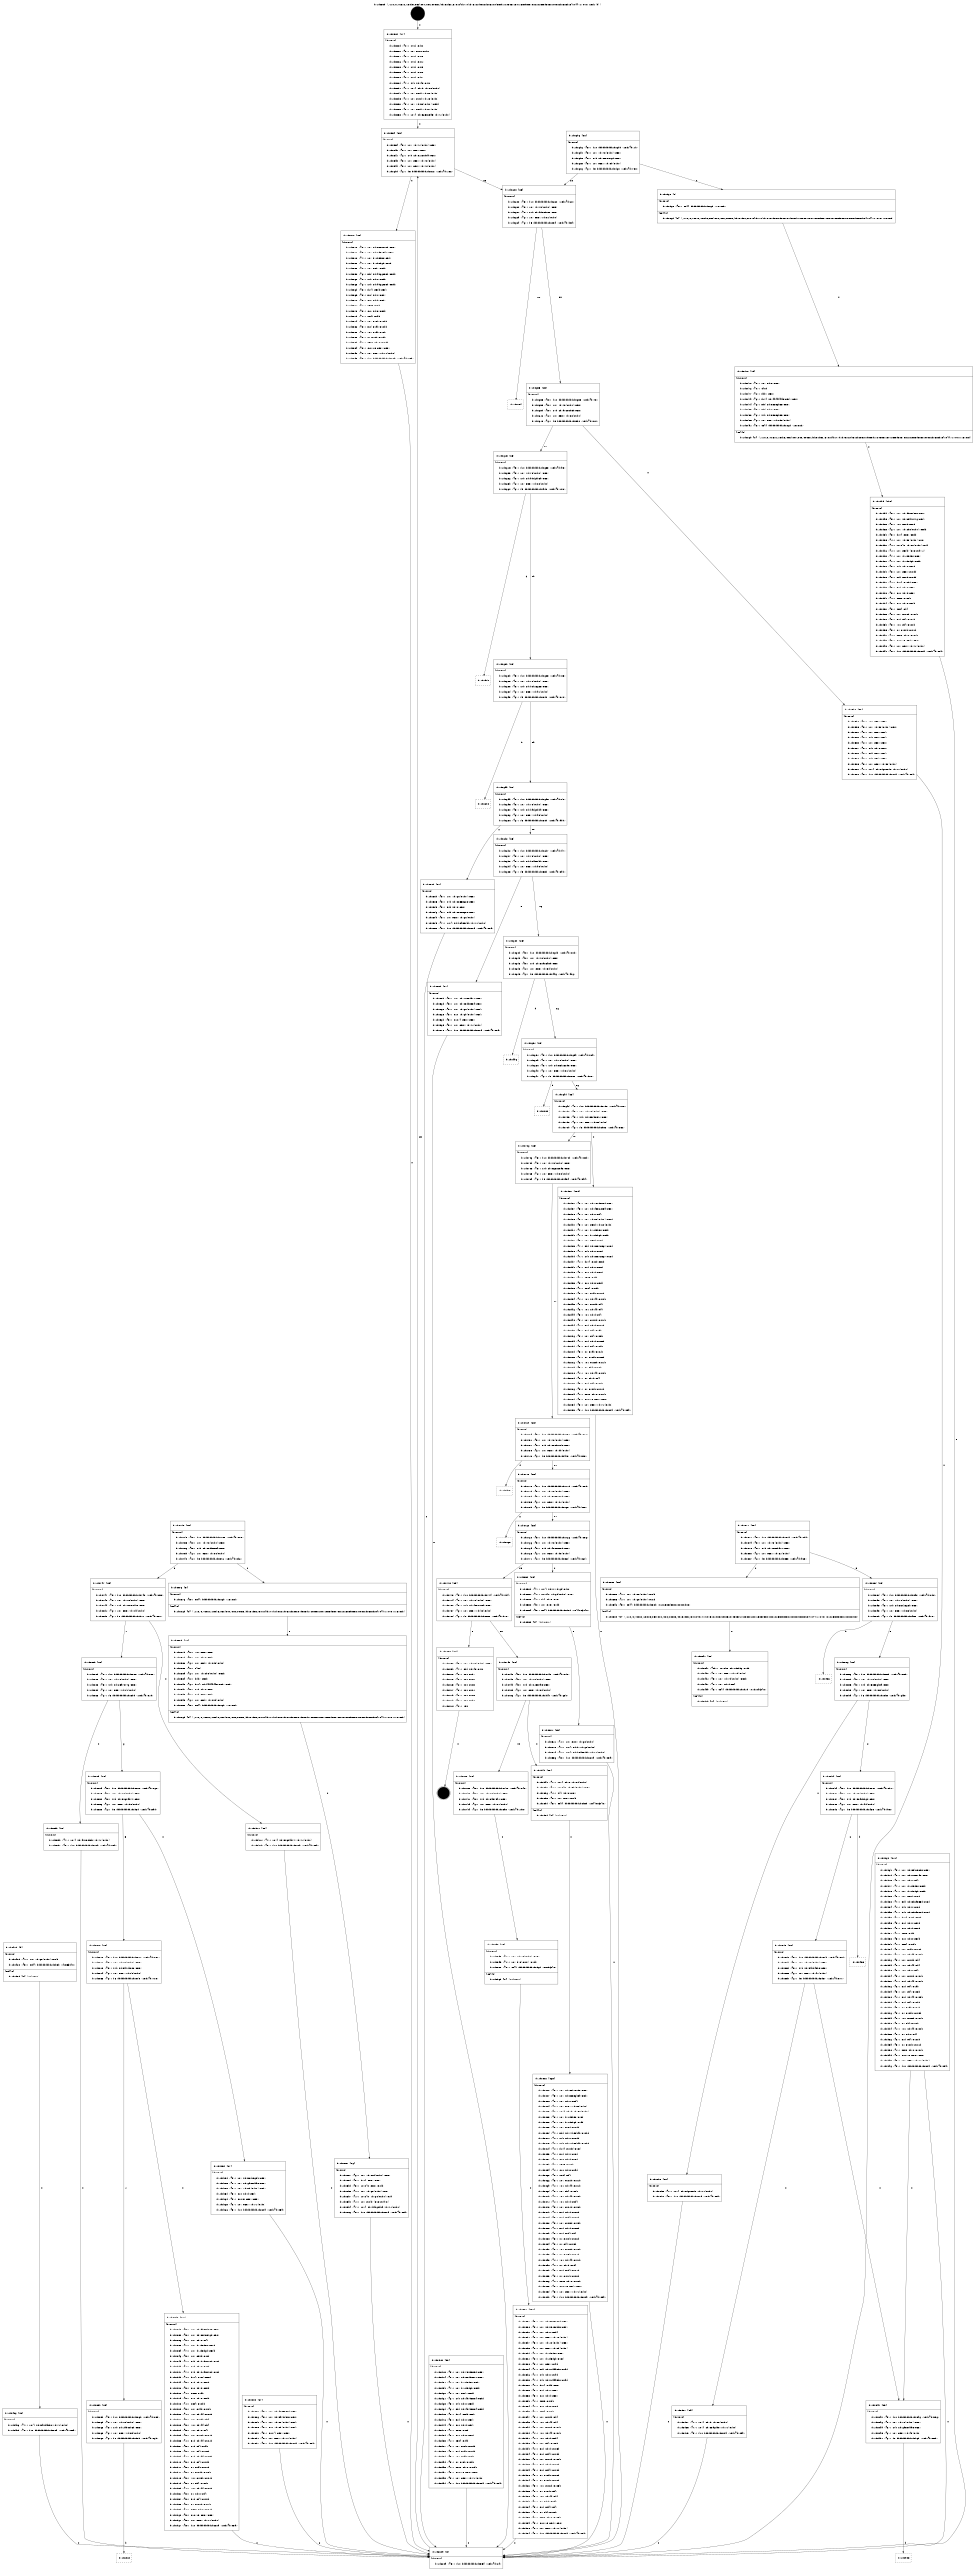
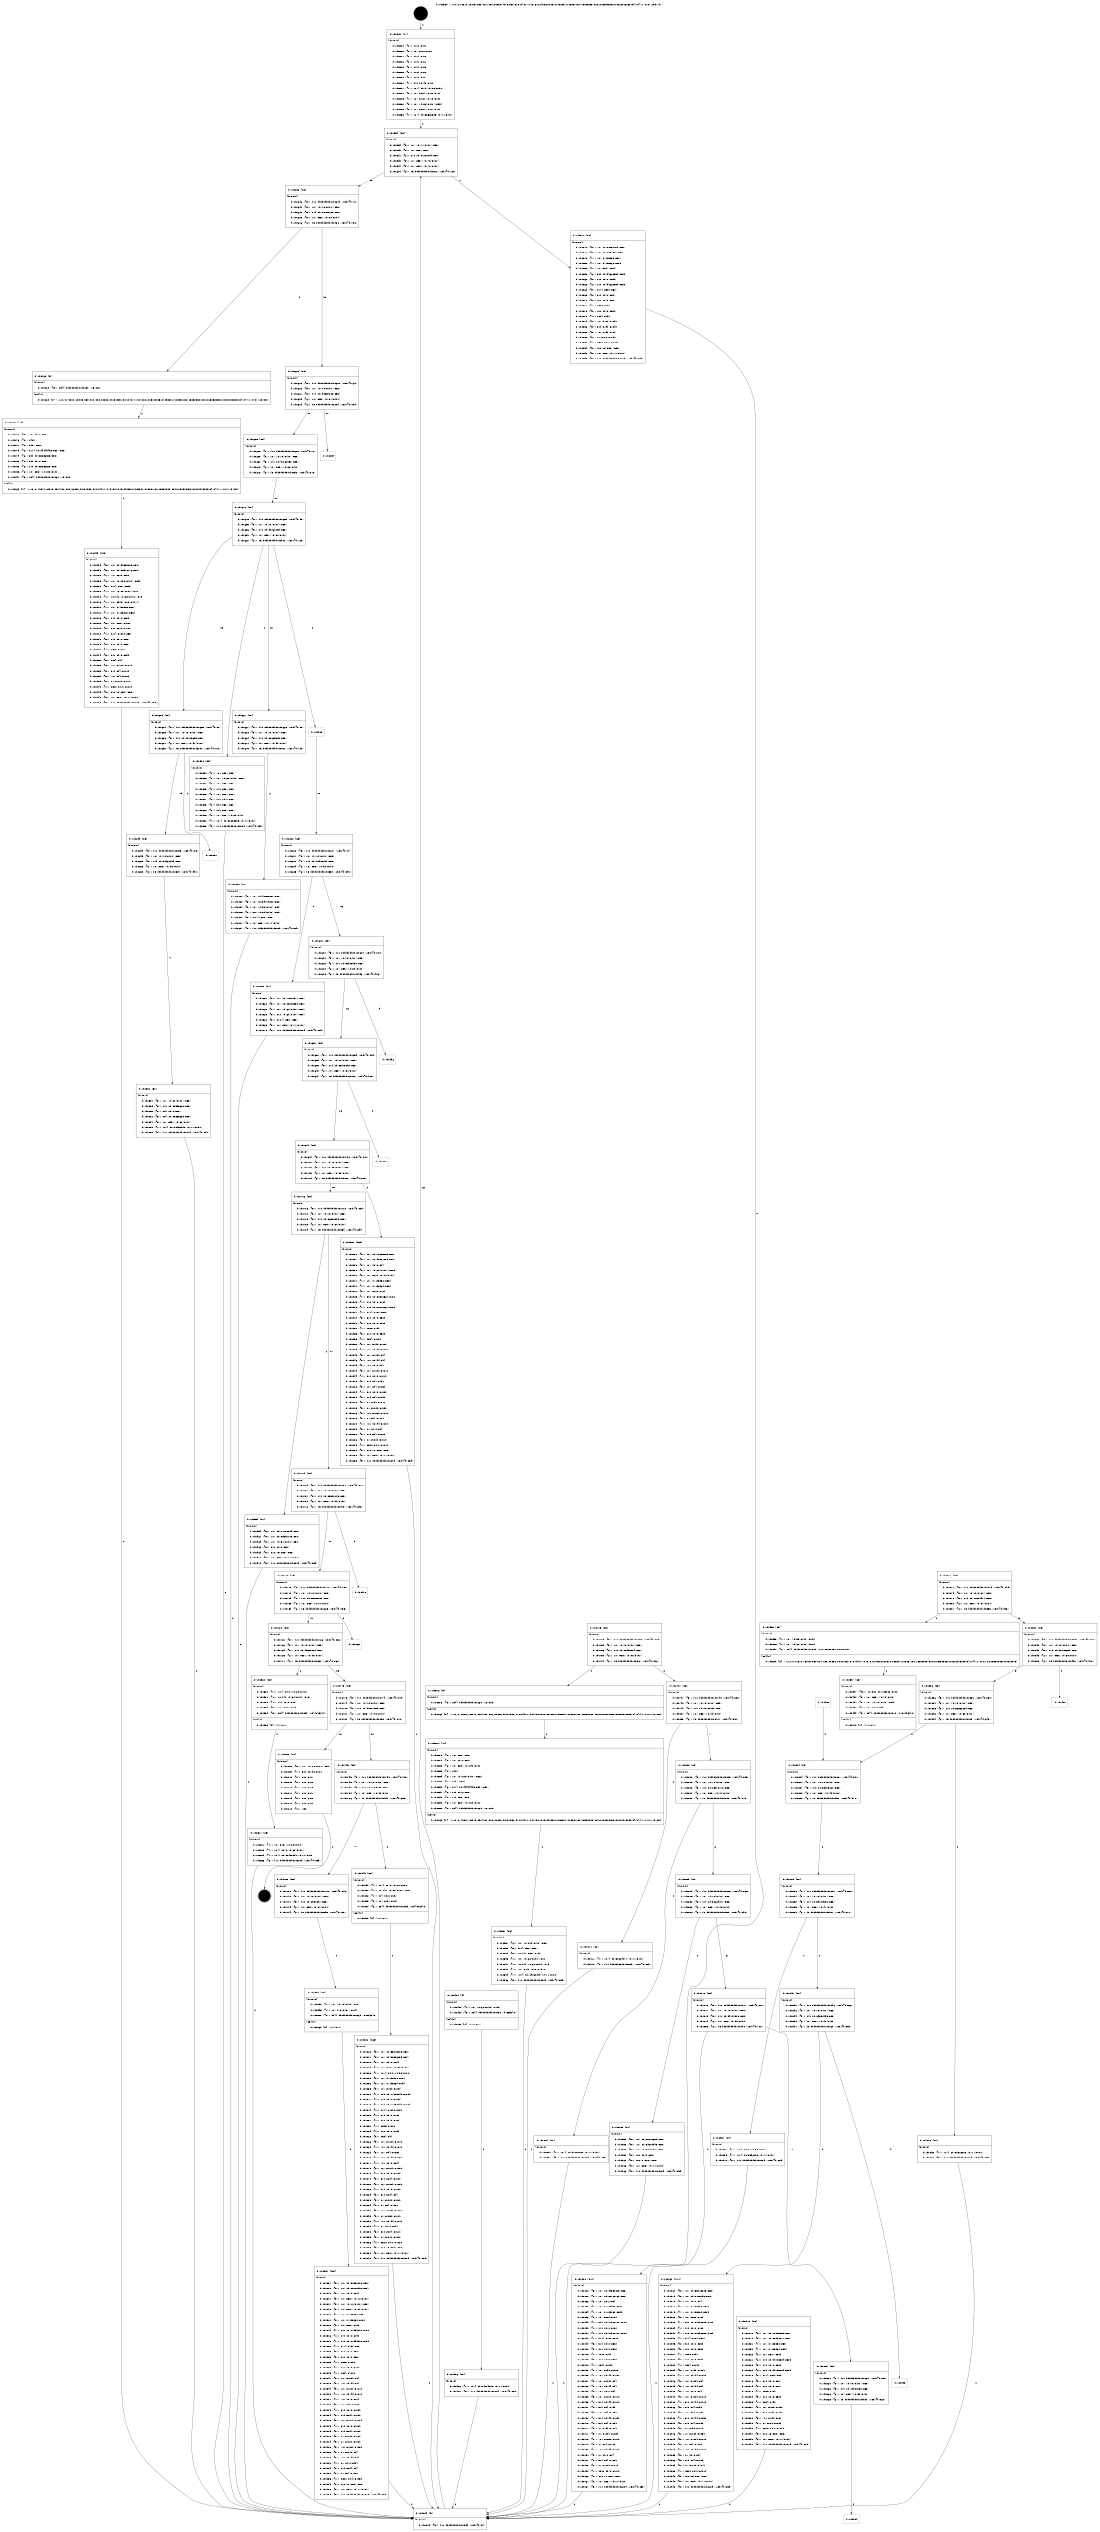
edge "0x4015ef [23]" -> "0x40161c [25]": now "0x4015ef [23]" -> "0x401606 [22]"
edge "0x401635 [25]" -> "0x401e0c [33]": now "0x40164e [25]" -> "0x401e0c [33]"
node "0x401667 [25]": added
edge "0x401699 [25]" -> "0x4016b2 [25]": now "0x4019d2" -> "0x4016b2 [25]"
node "0x40195f [27]": added
edge "0x40177a [25]" -> "0x402138 [21]": label " 1" -> " 12"
edge "0x4018bf [25]" -> "0x401f3e": reversed
edge "0x401b6b [144]" -> "0x4018f1 [25]": reversed
